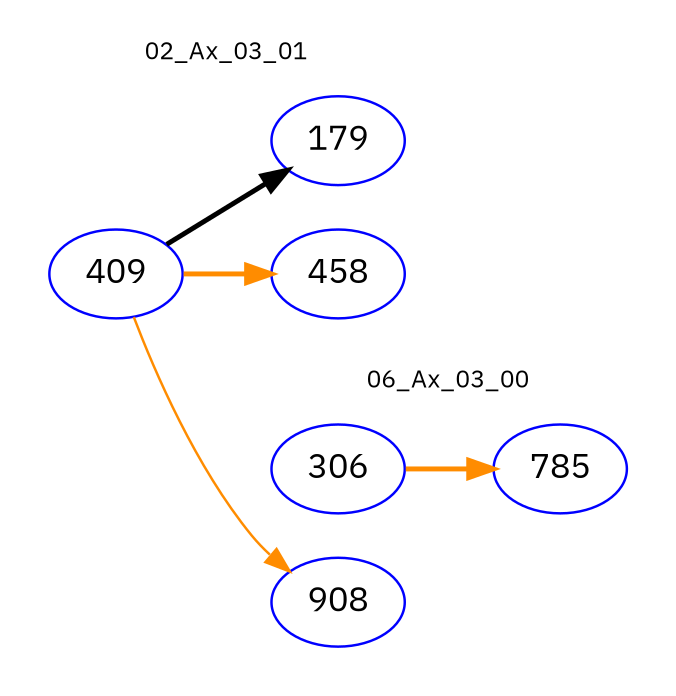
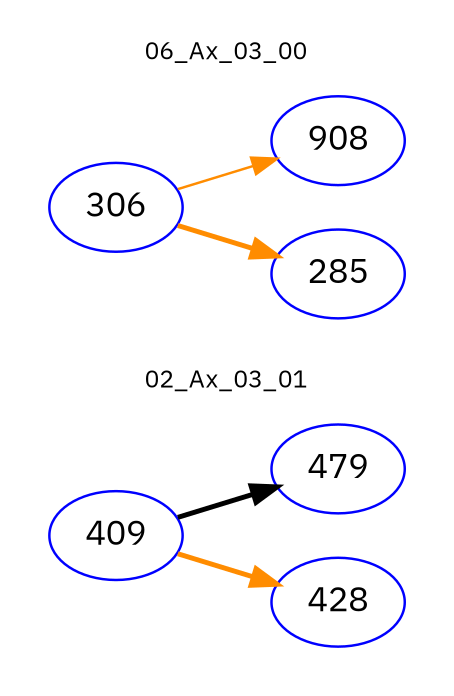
node "179": label "179" -> "479"
node "458": label "458" -> "428"
edge "409" -> "908": now "306" -> "908"
node "785": label "785" -> "285"
